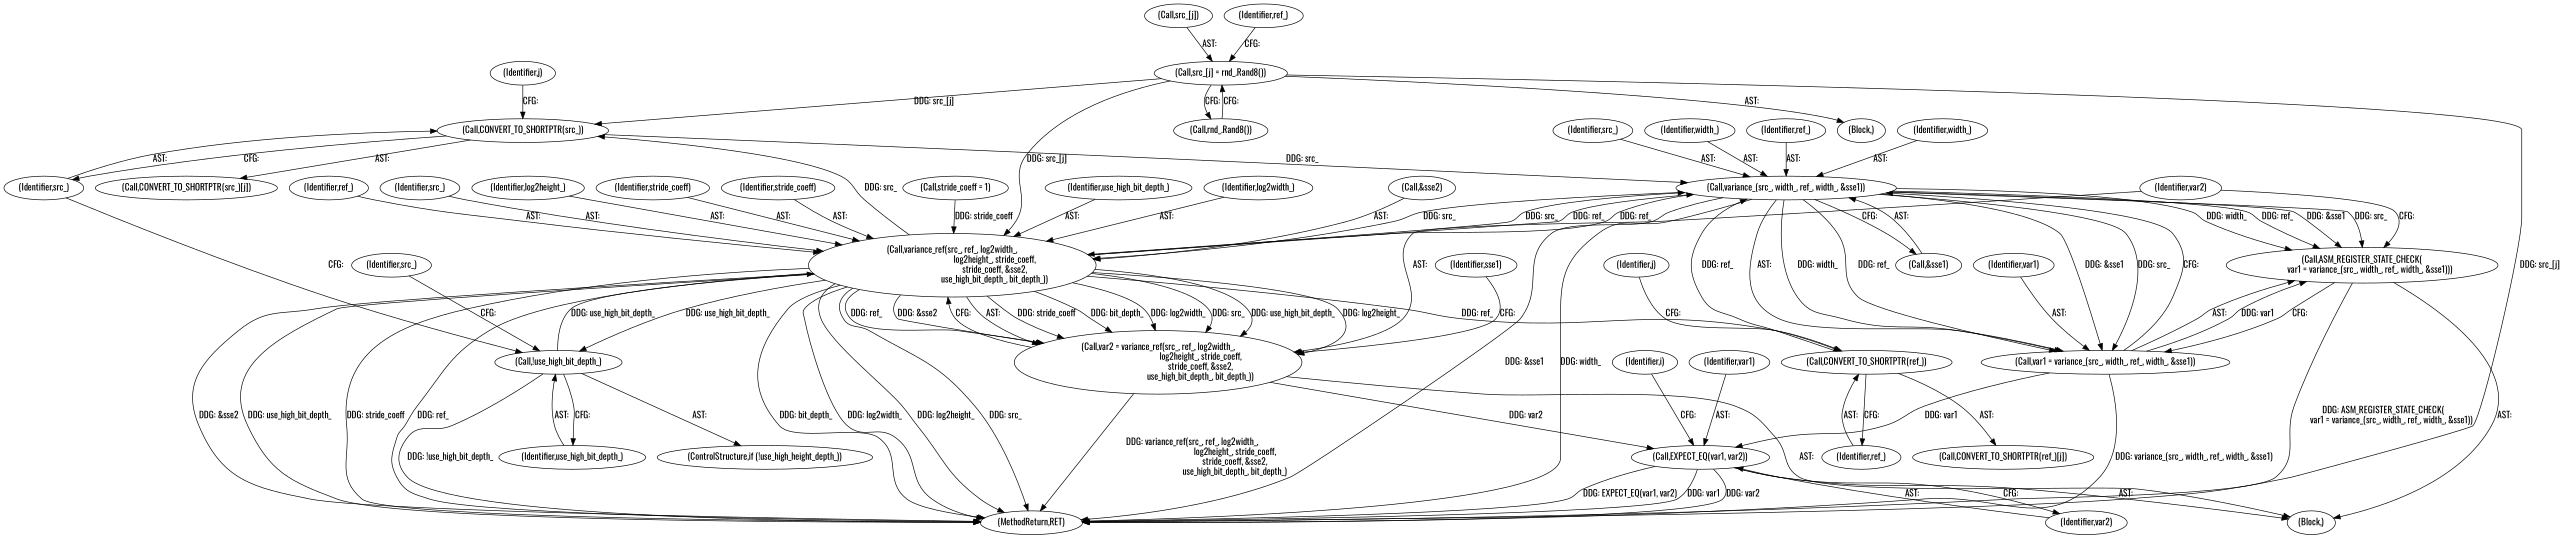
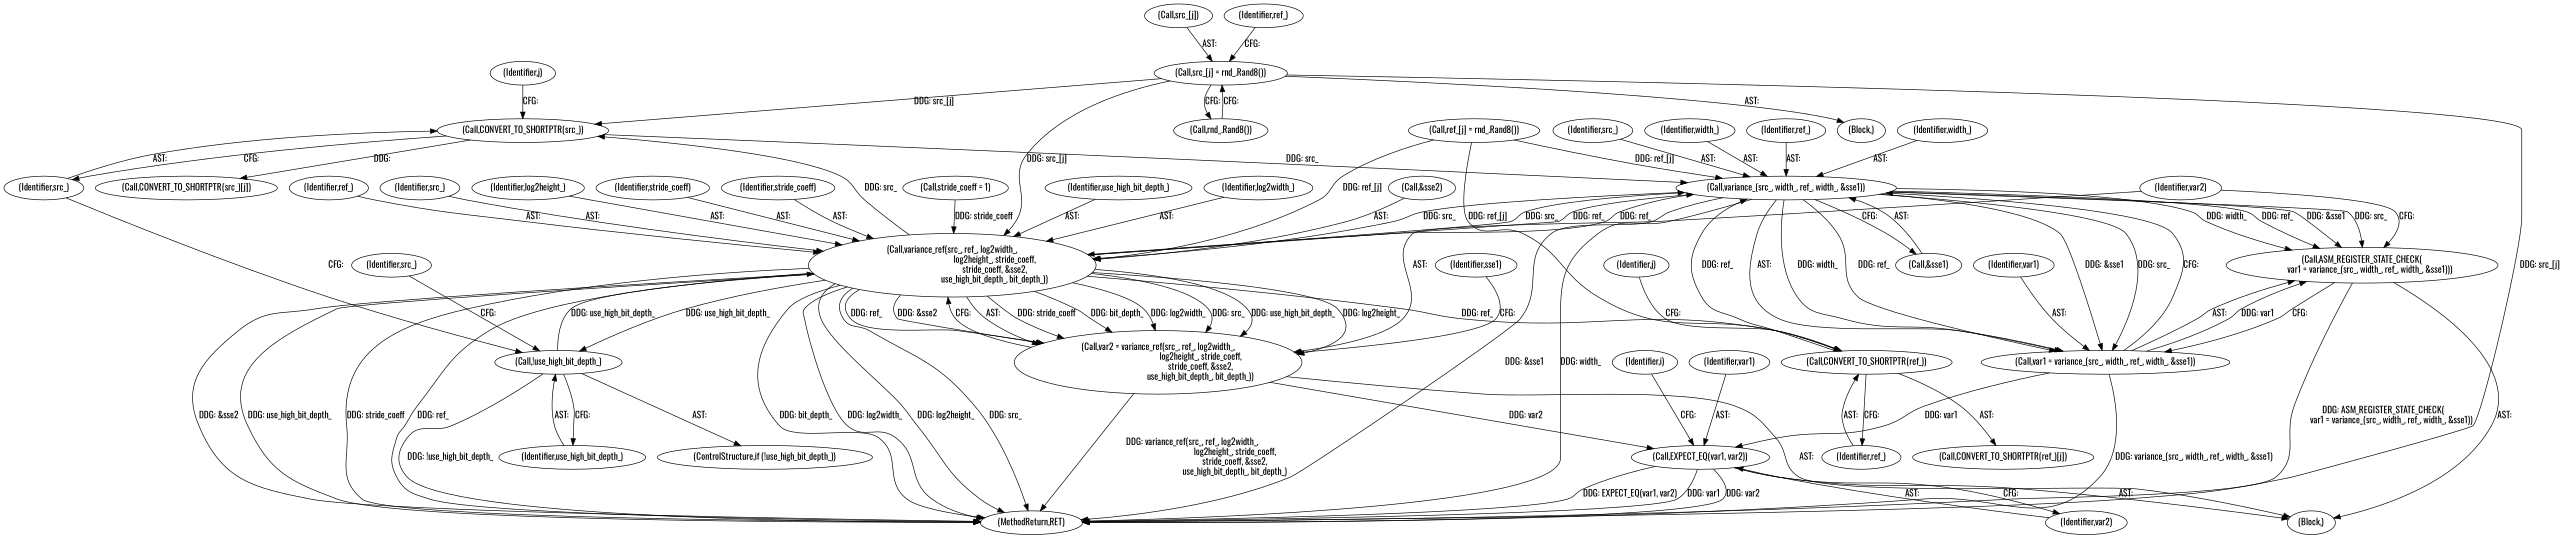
node "(Call,ref_[j] = rnd_.Rand8())": added
edge "(Call,CONVERT_TO_SHORTPTR(src_))" -> "(Call,CONVERT_TO_SHORTPTR(src_)[j])": label "AST: " -> "DDG: "
node "(ControlStructure,if (!use_high_height_depth_))": label "(ControlStructure,if (!use_high_height_depth_))" -> "(ControlStructure,if (!use_high_bit_depth_))"
